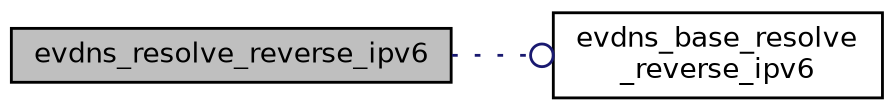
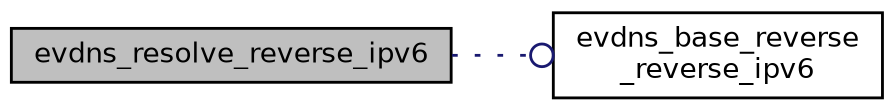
node "evdns_base_resolve _reverse_ipv6": label "evdns_base_resolve _reverse_ipv6" -> "evdns_base_reverse _reverse_ipv6"
